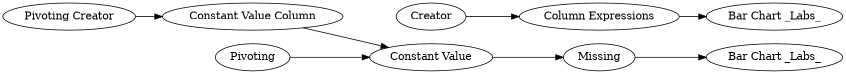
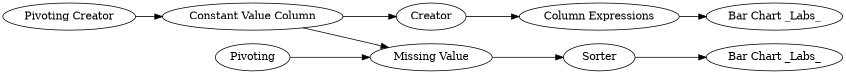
edge "Constant Value Column" -> "Creator": added
node "Constant Value": label "Constant Value" -> "Missing Value"
node "Missing": label "Missing" -> "Sorter"
